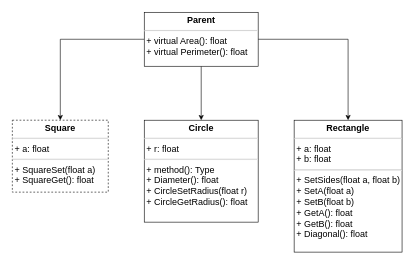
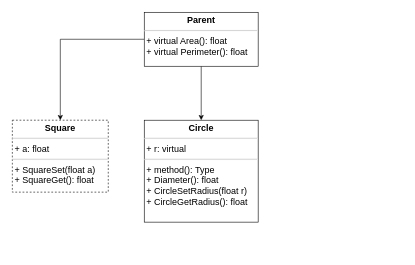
edge "Parent + virtual Area(): float + virtual Perimeter(): float" -> "Rectangle + a: float + b: float + SetSides(float a, float b) + SetA(float a) + SetB(float b) + GetA(): float + GetB(): float + Diagonal(): float": removed
node "Circle + r: float + method(): Type + Diameter(): float + CircleSetRadius(float r) + CircleGetRadius(): float": label "Circle + r: float + method(): Type + Diameter(): float + CircleSetRadius(float r) + CircleGetRadius(): float" -> "Circle + r: virtual + method(): Type + Diameter(): float + CircleSetRadius(float r) + CircleGetRadius(): float"
node "Rectangle + a: float + b: float + SetSides(float a, float b) + SetA(float a) + SetB(float b) + GetA(): float + GetB(): float + Diagonal(): float": removed
